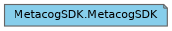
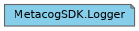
node "MetacogSDK.MetacogSDK": label "MetacogSDK.MetacogSDK" -> "MetacogSDK.Logger"
